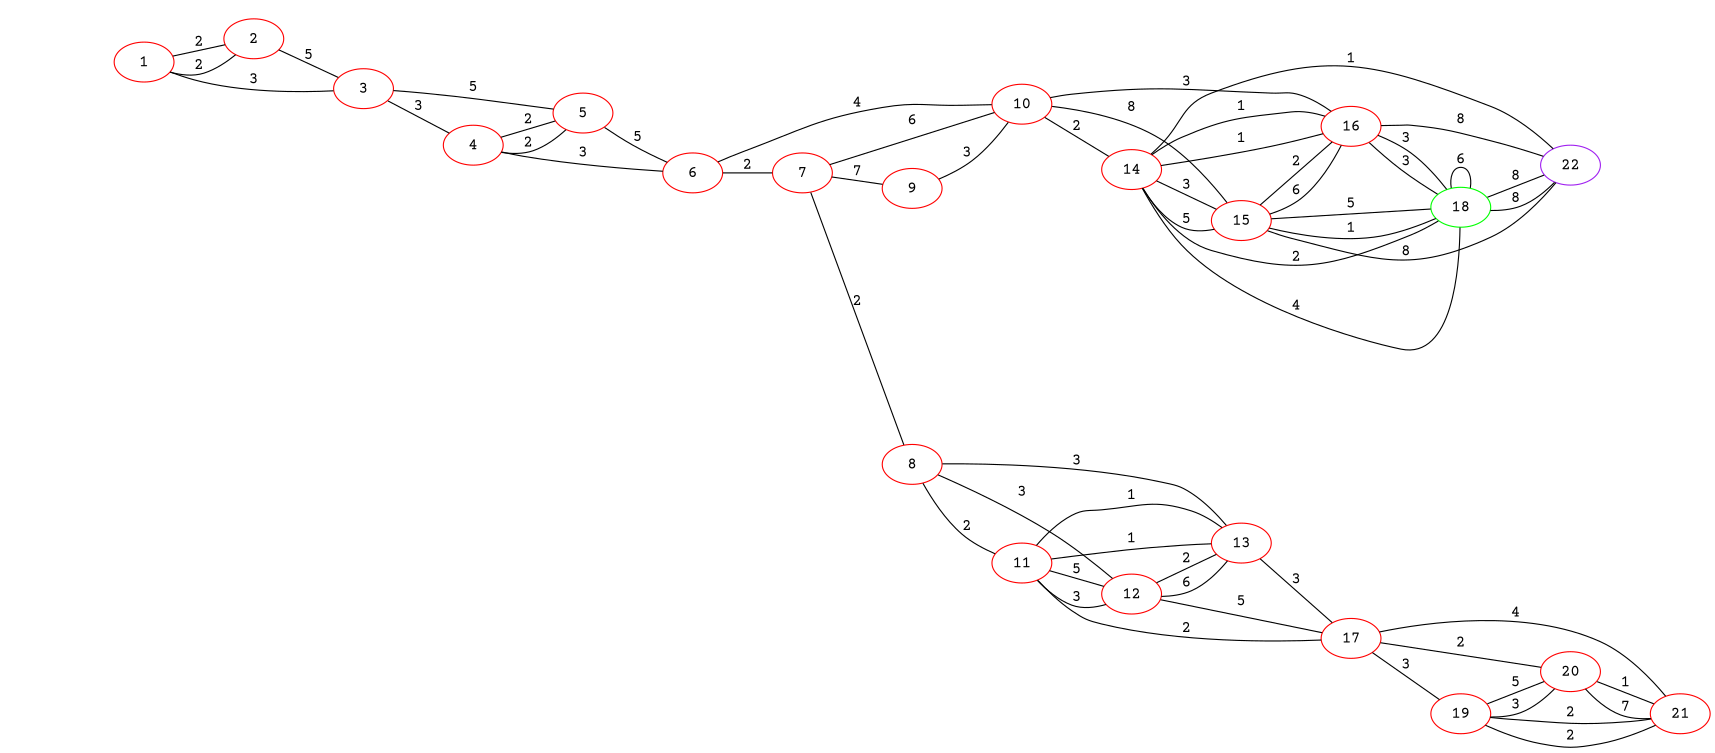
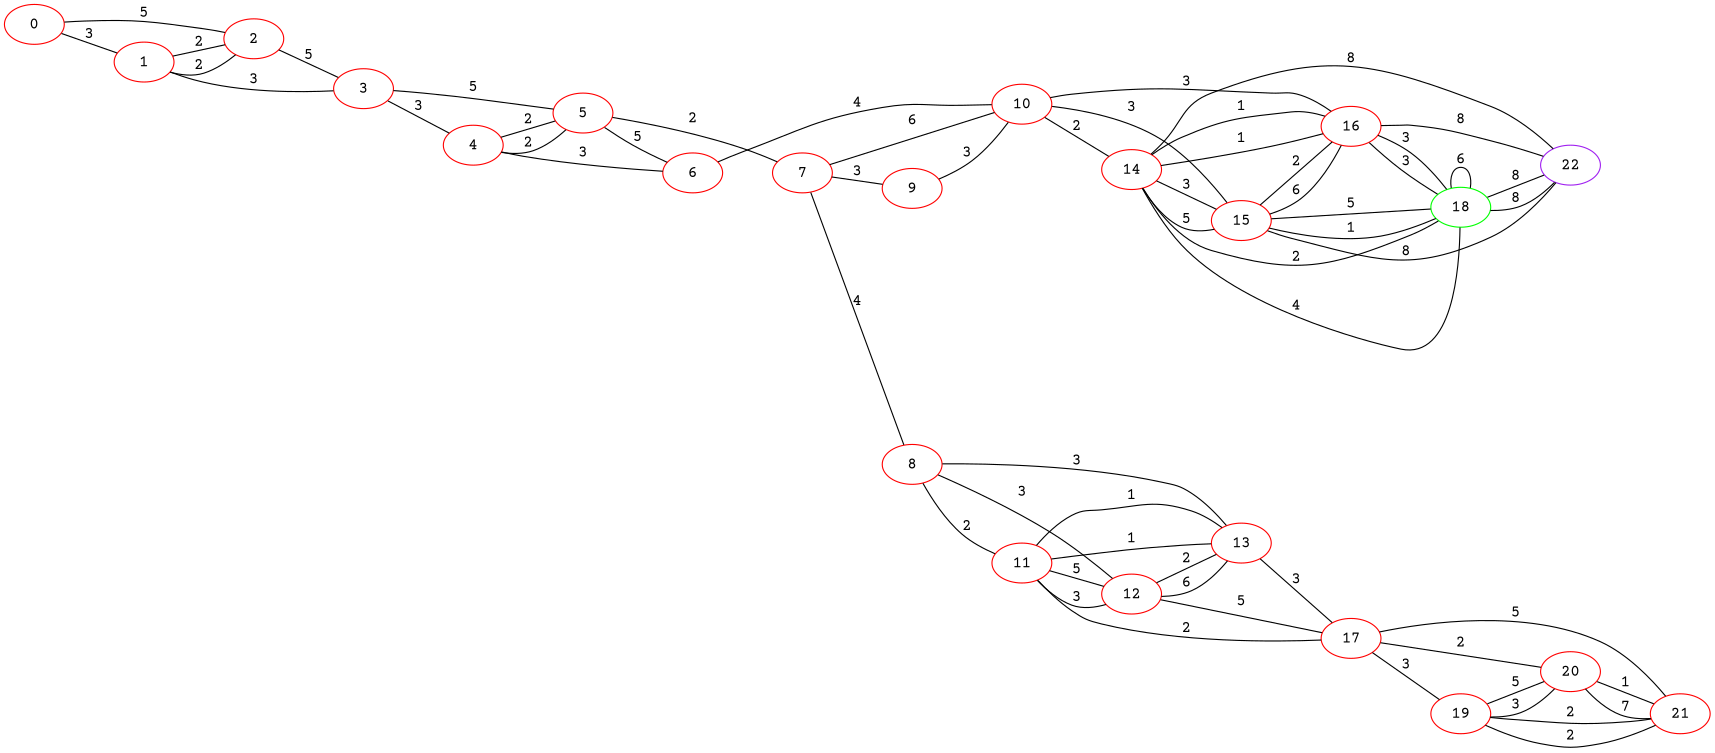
node "0": added
edge "22" -- "14": label "1" -> "8"
edge "10" -- "15": label "8" -> "3"
edge "7" -- "9": label "7" -> "3"
edge "6" -- "7": now "5" -- "7"
edge "7" -- "8": label "2" -> "4"
edge "17" -- "21": label "4" -> "5"
